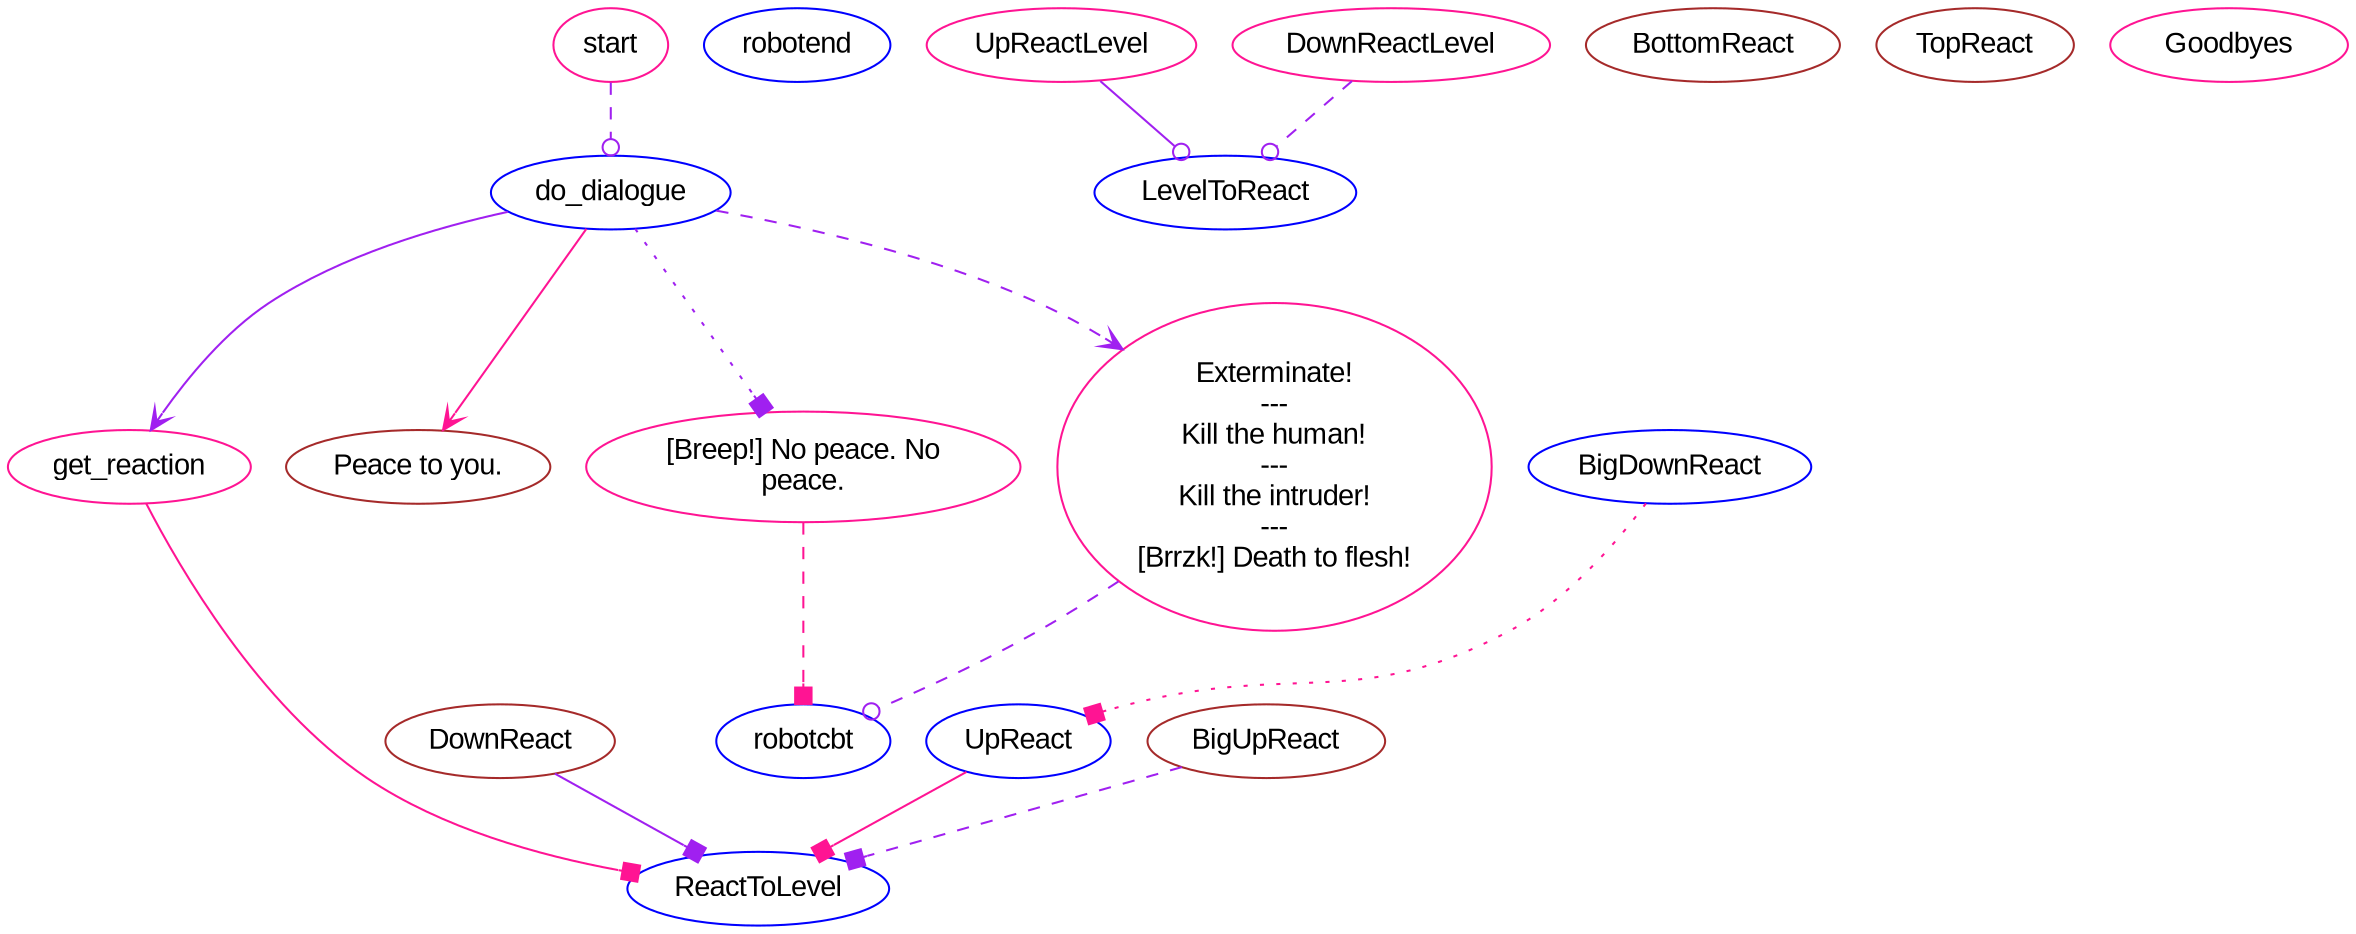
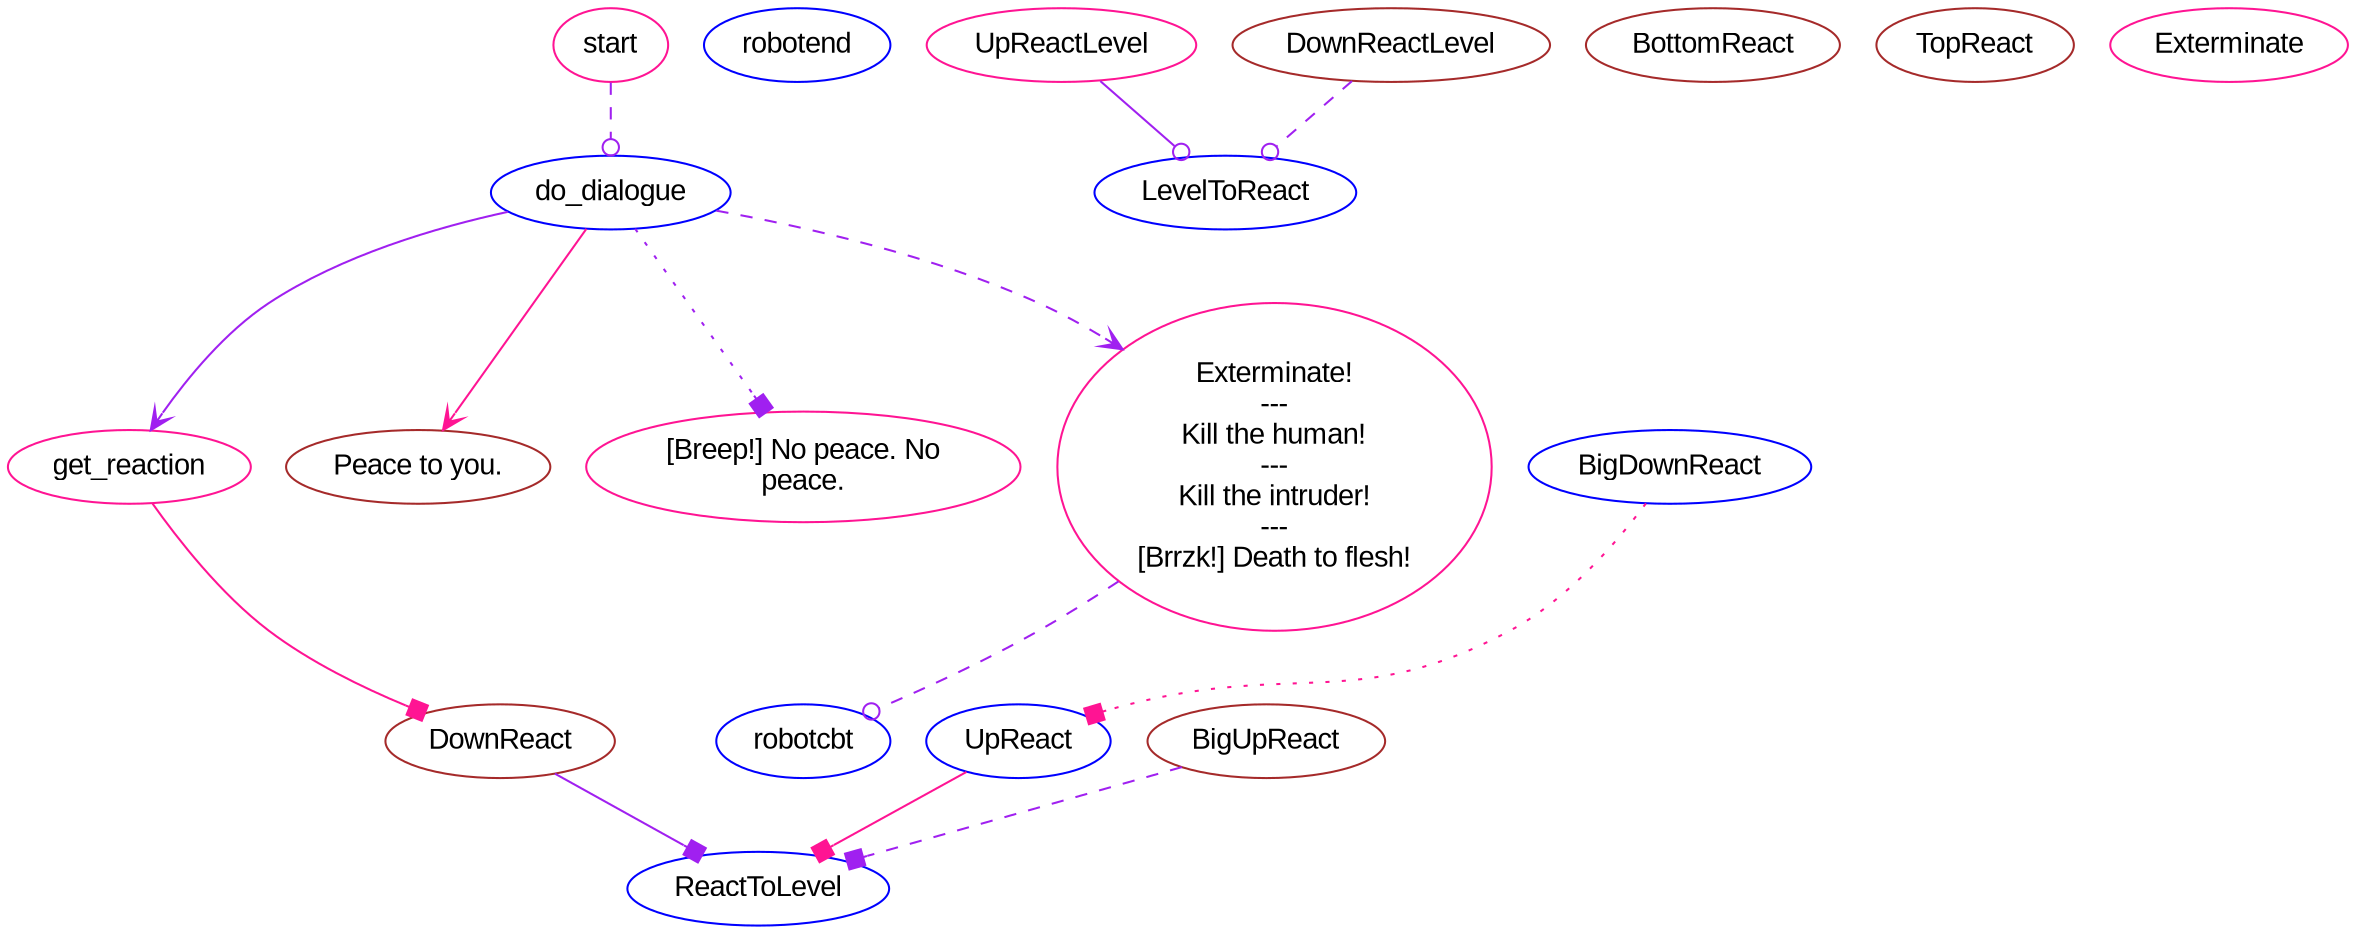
node "DownReactLevel": color deeppink -> brown
node "Goodbyes": label "Goodbyes" -> "Exterminate"
edge "[Breep!] No peace. No peace." -> "robotcbt": removed
edge "get_reaction" -> "ReactToLevel": now "get_reaction" -> "DownReact"
